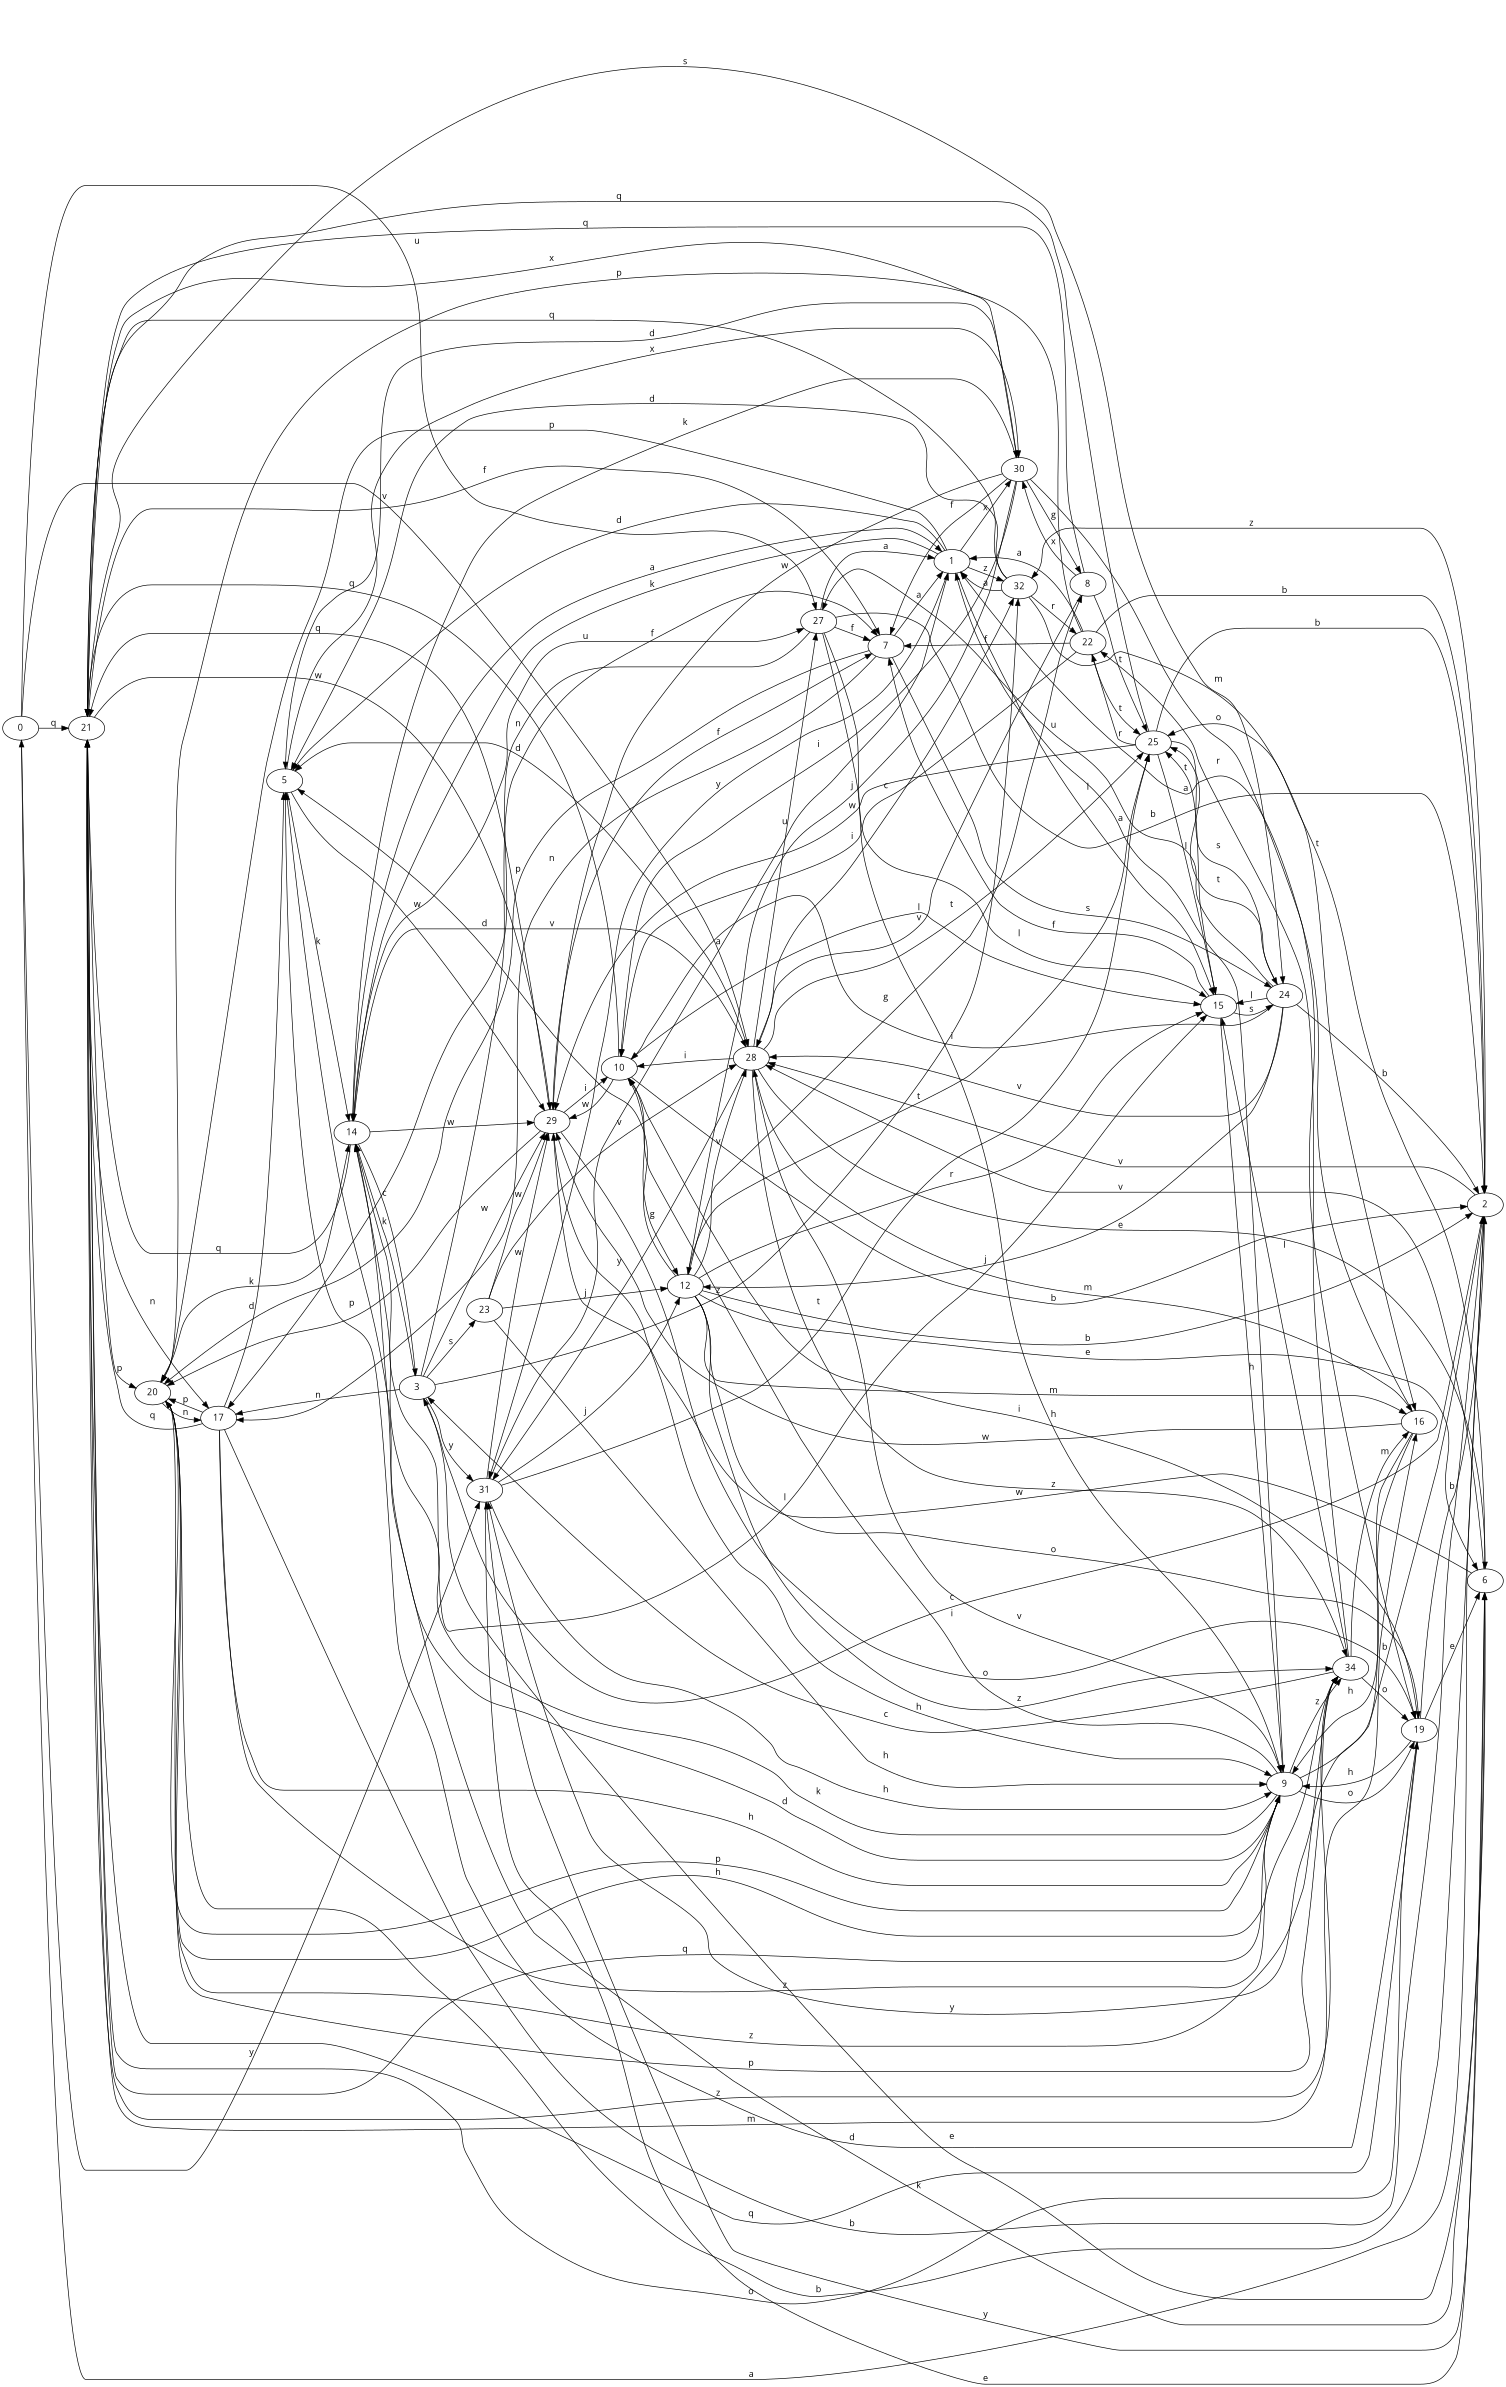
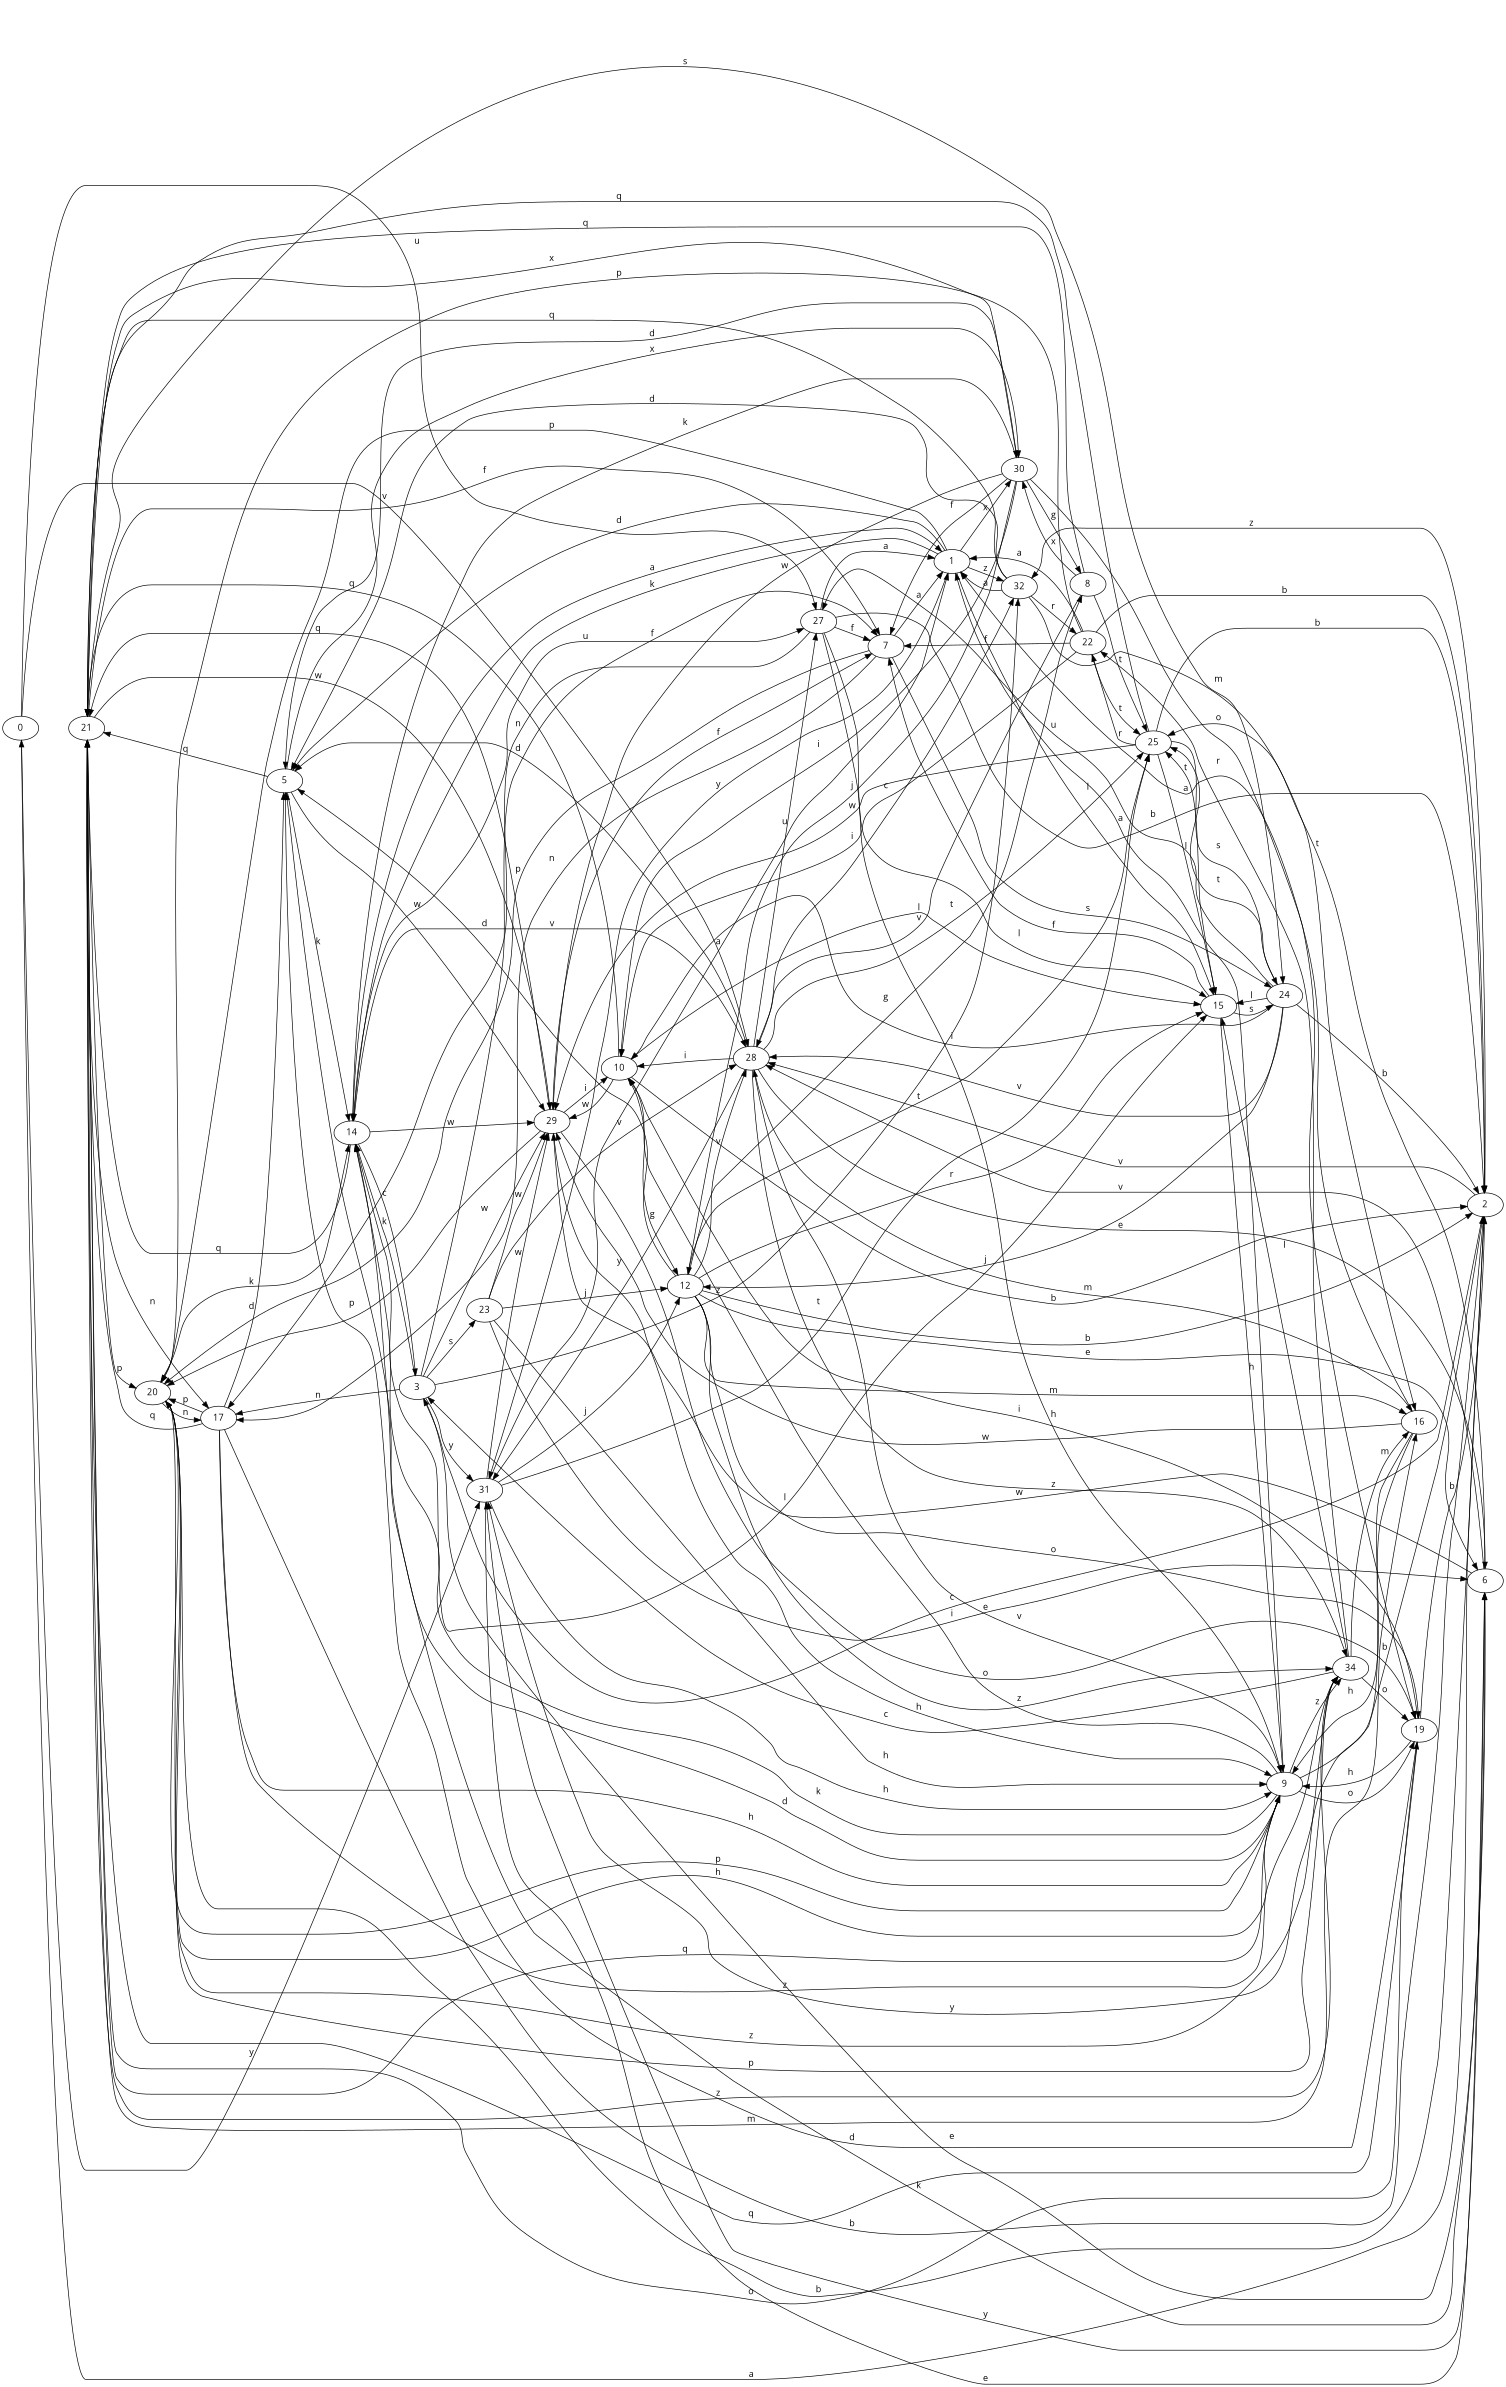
edge "0" -> "21": now "5" -> "21"
edge "19" -> "6": now "23" -> "6"
